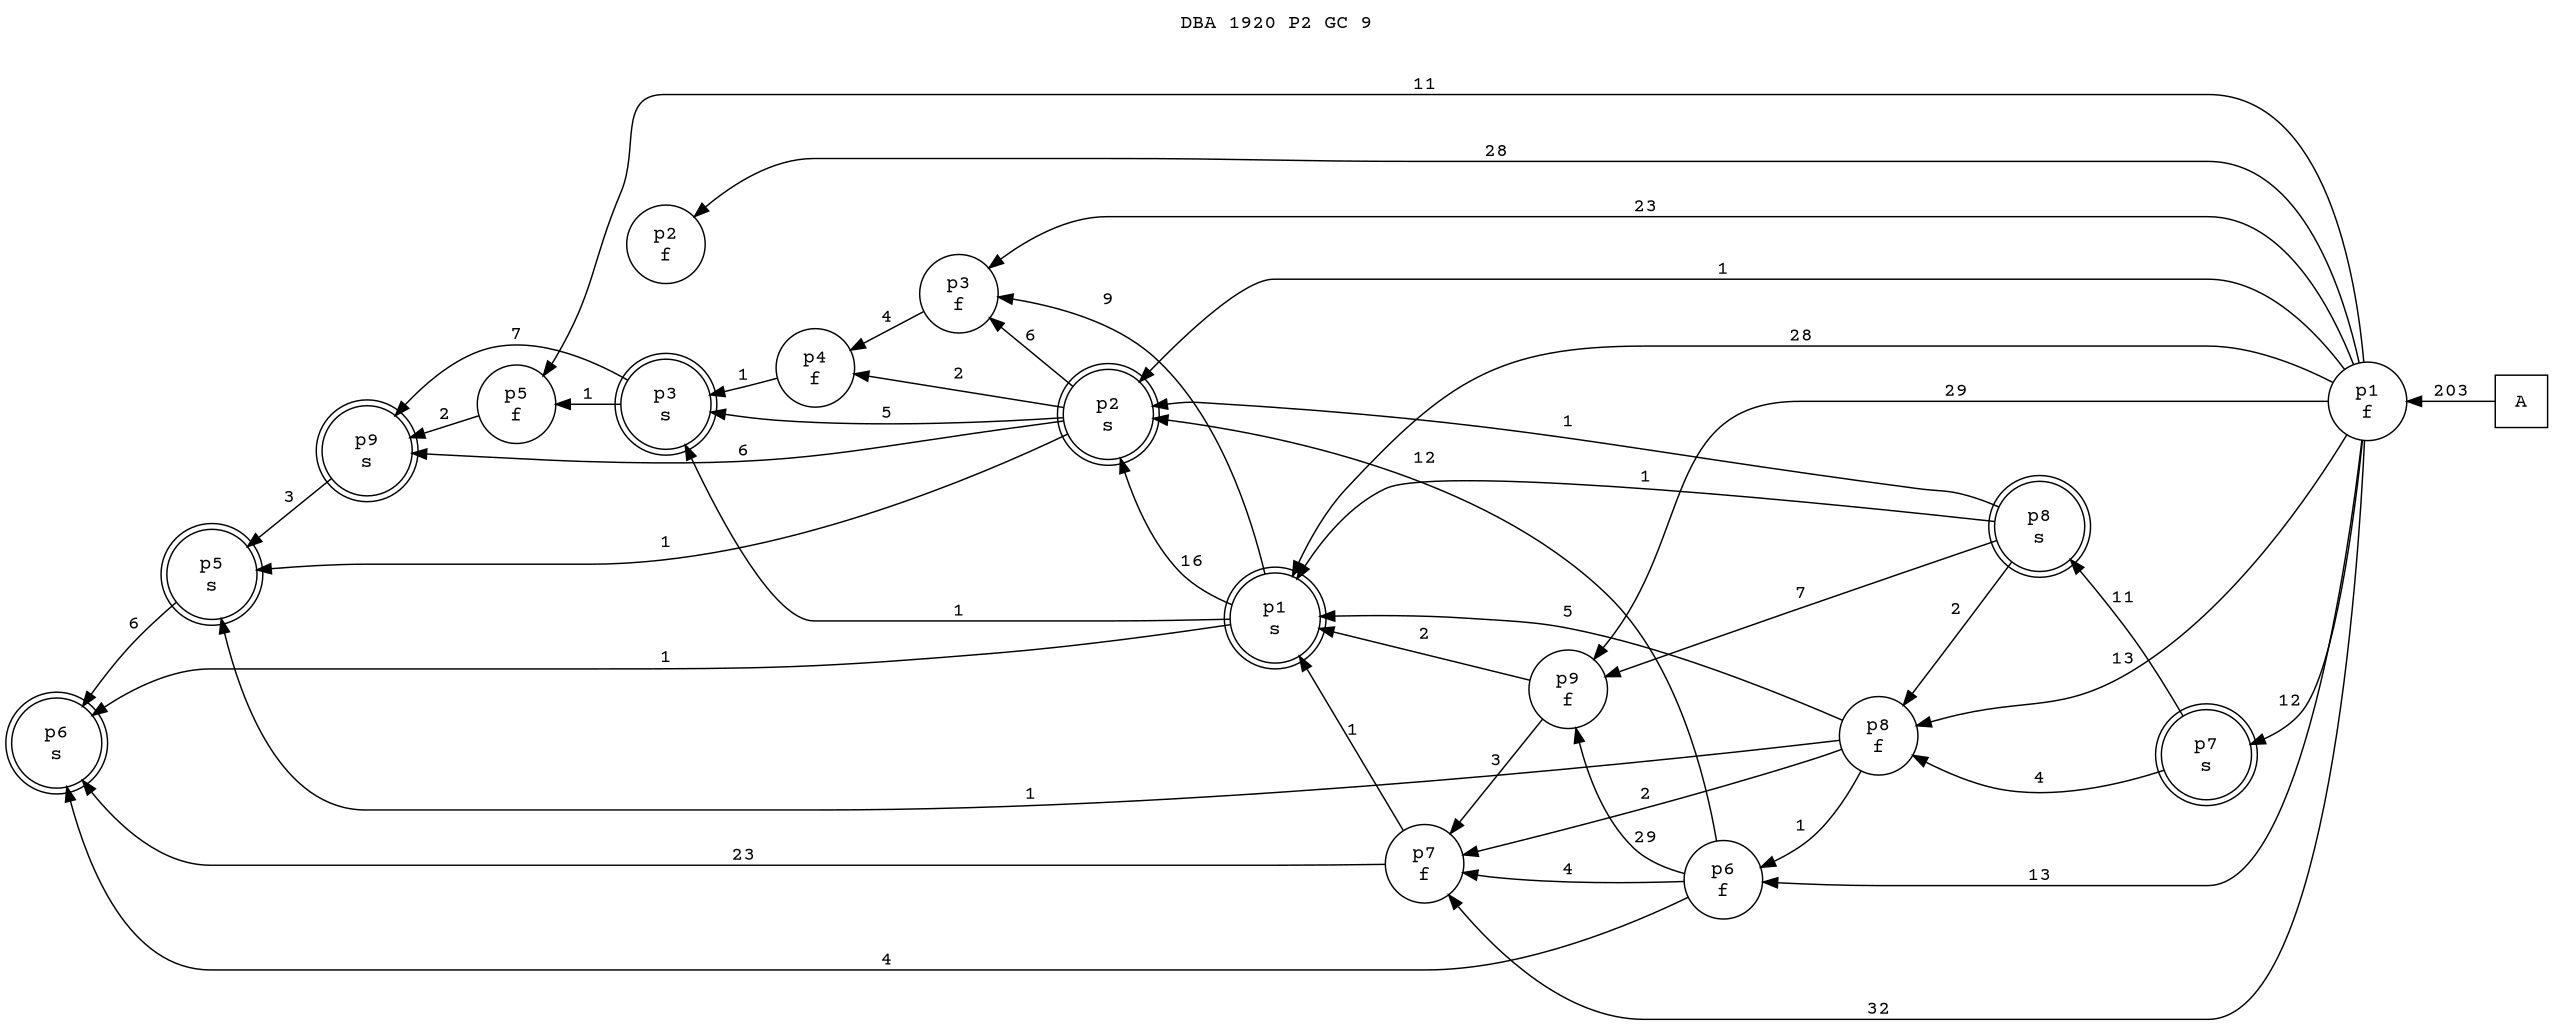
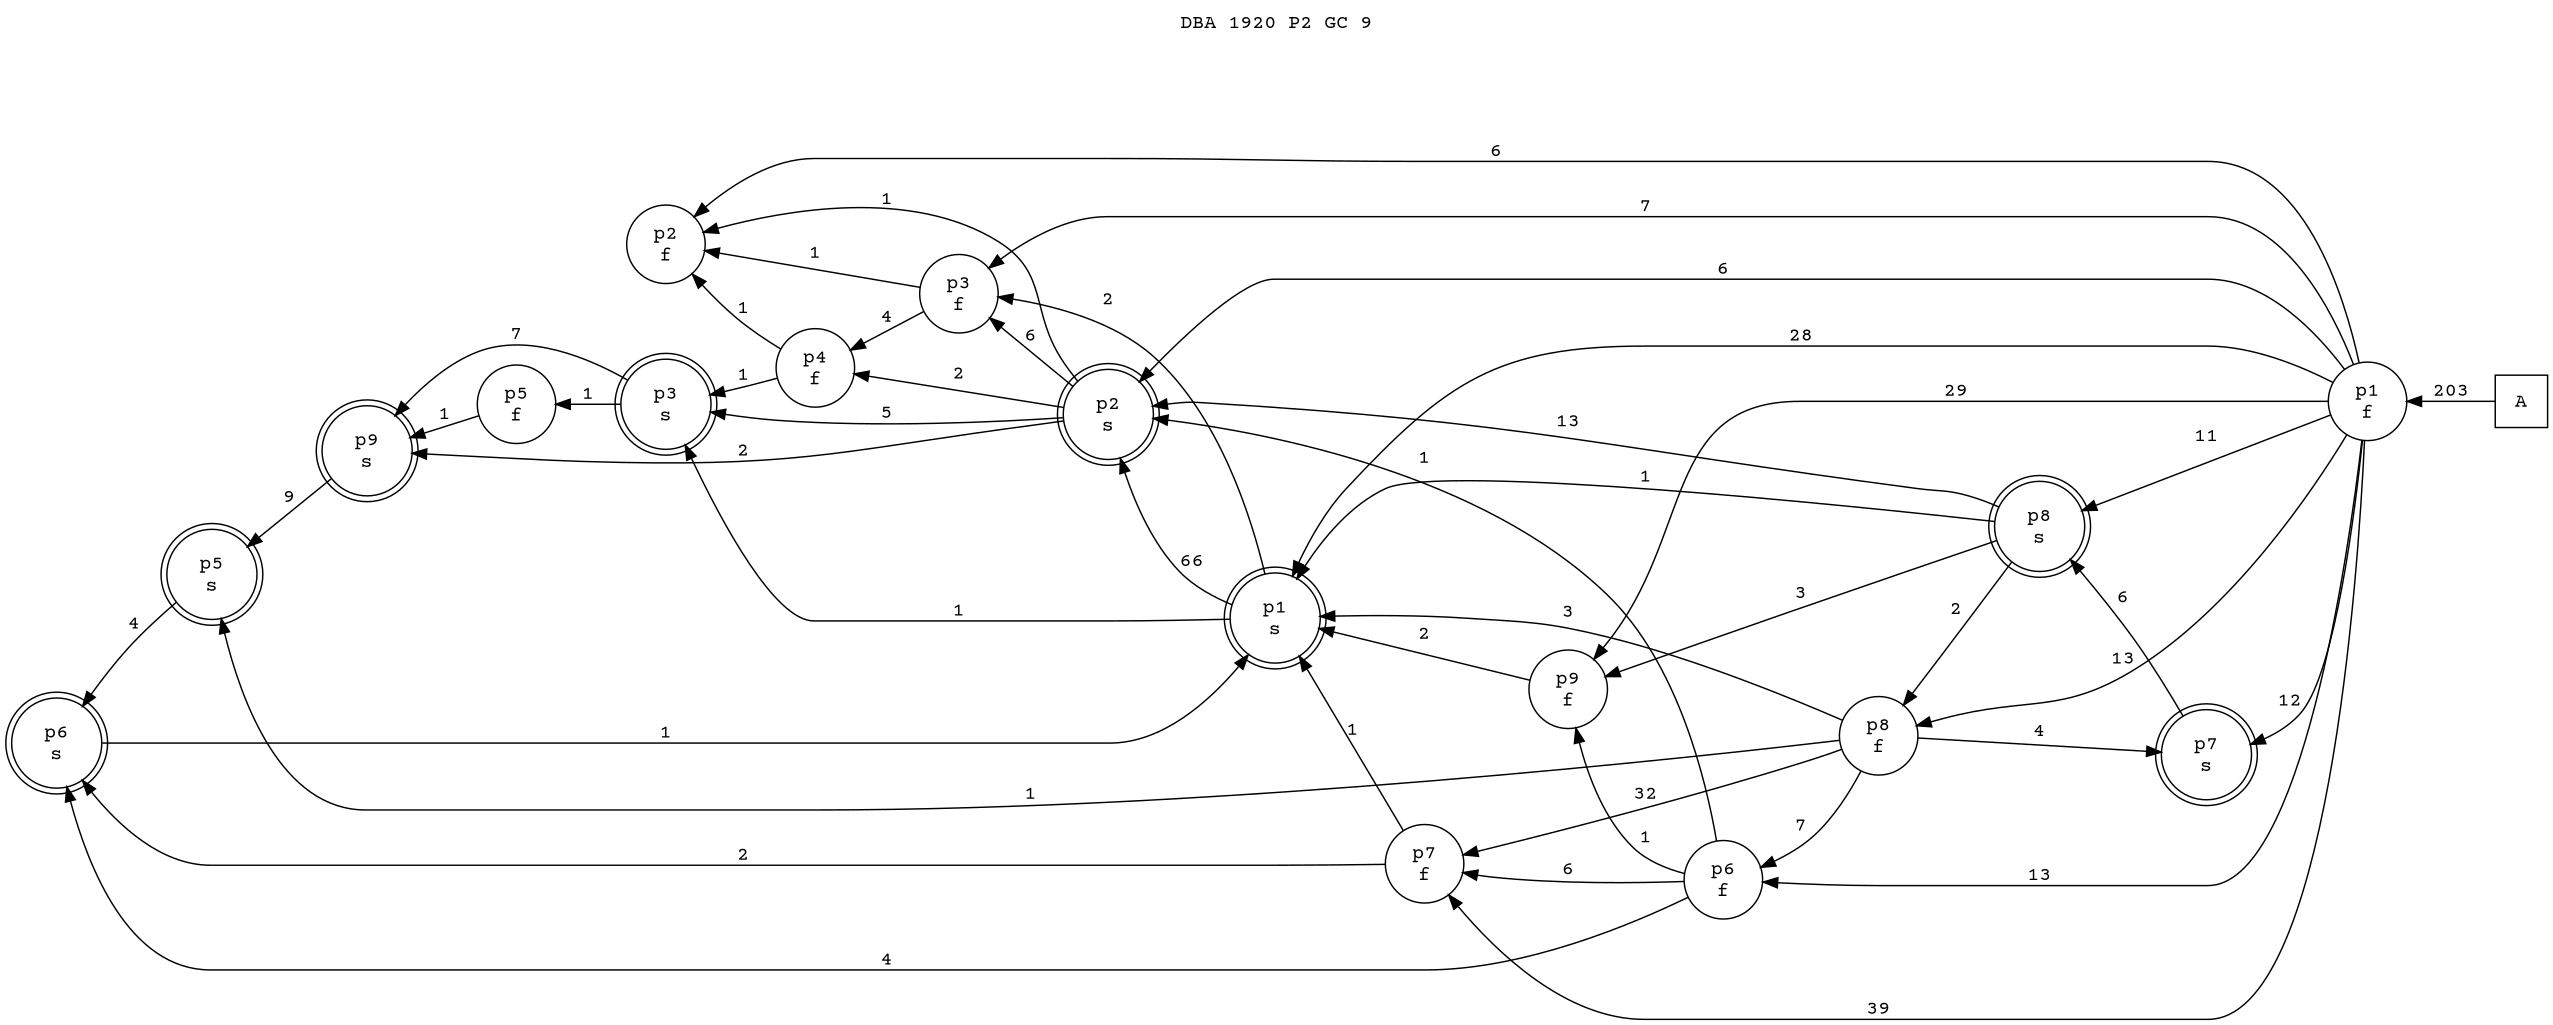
edge "p1 f" -> "p5 f": now "p1 f" -> "p8 s"
edge "p1 f" -> "p2 f": label "28" -> "6"
edge "p1 f" -> "p3 f": label "23" -> "7"
edge "p1 f" -> "p2 s": label "1" -> "6"
edge "p3 f" -> "p2 f": added, label "1"
edge "p1 s" -> "p3 f": label "9" -> "2"
edge "p4 f" -> "p2 f": added, label "1"
edge "p5 f" -> "p9 s": label "2" -> "1"
edge "p8 s" -> "p2 s": label "1" -> "13"
edge "p2 s" -> "p9 s": label "6" -> "2"
edge "p6 f" -> "p2 s": label "12" -> "1"
edge "p9 s" -> "p5 s": label "3" -> "9"
edge "p2 s" -> "p5 s": now "p2 s" -> "p2 f"
edge "p1 s" -> "p2 s": label "16" -> "66"
edge "p8 s" -> "p9 f": label "7" -> "3"
edge "p7 s" -> "p8 s": label "11" -> "6"
edge "p8 f" -> "p1 s": label "5" -> "3"
edge "p5 s" -> "p6 s": label "6" -> "4"
edge "p1 s" -> "p6 s": reversed
edge "p9 f" -> "p7 f": removed, label "3"
edge "p8 f" -> "p7 f": label "2" -> "32"
edge "p7 s" -> "p8 f": reversed
edge "p8 f" -> "p6 f": label "1" -> "7"
edge "p6 f" -> "p9 f": label "29" -> "1"
edge "p7 f" -> "p6 s": label "23" -> "2"
edge "p6 f" -> "p7 f": label "4" -> "6"
edge "p1 f" -> "p7 f": label "32" -> "39"
